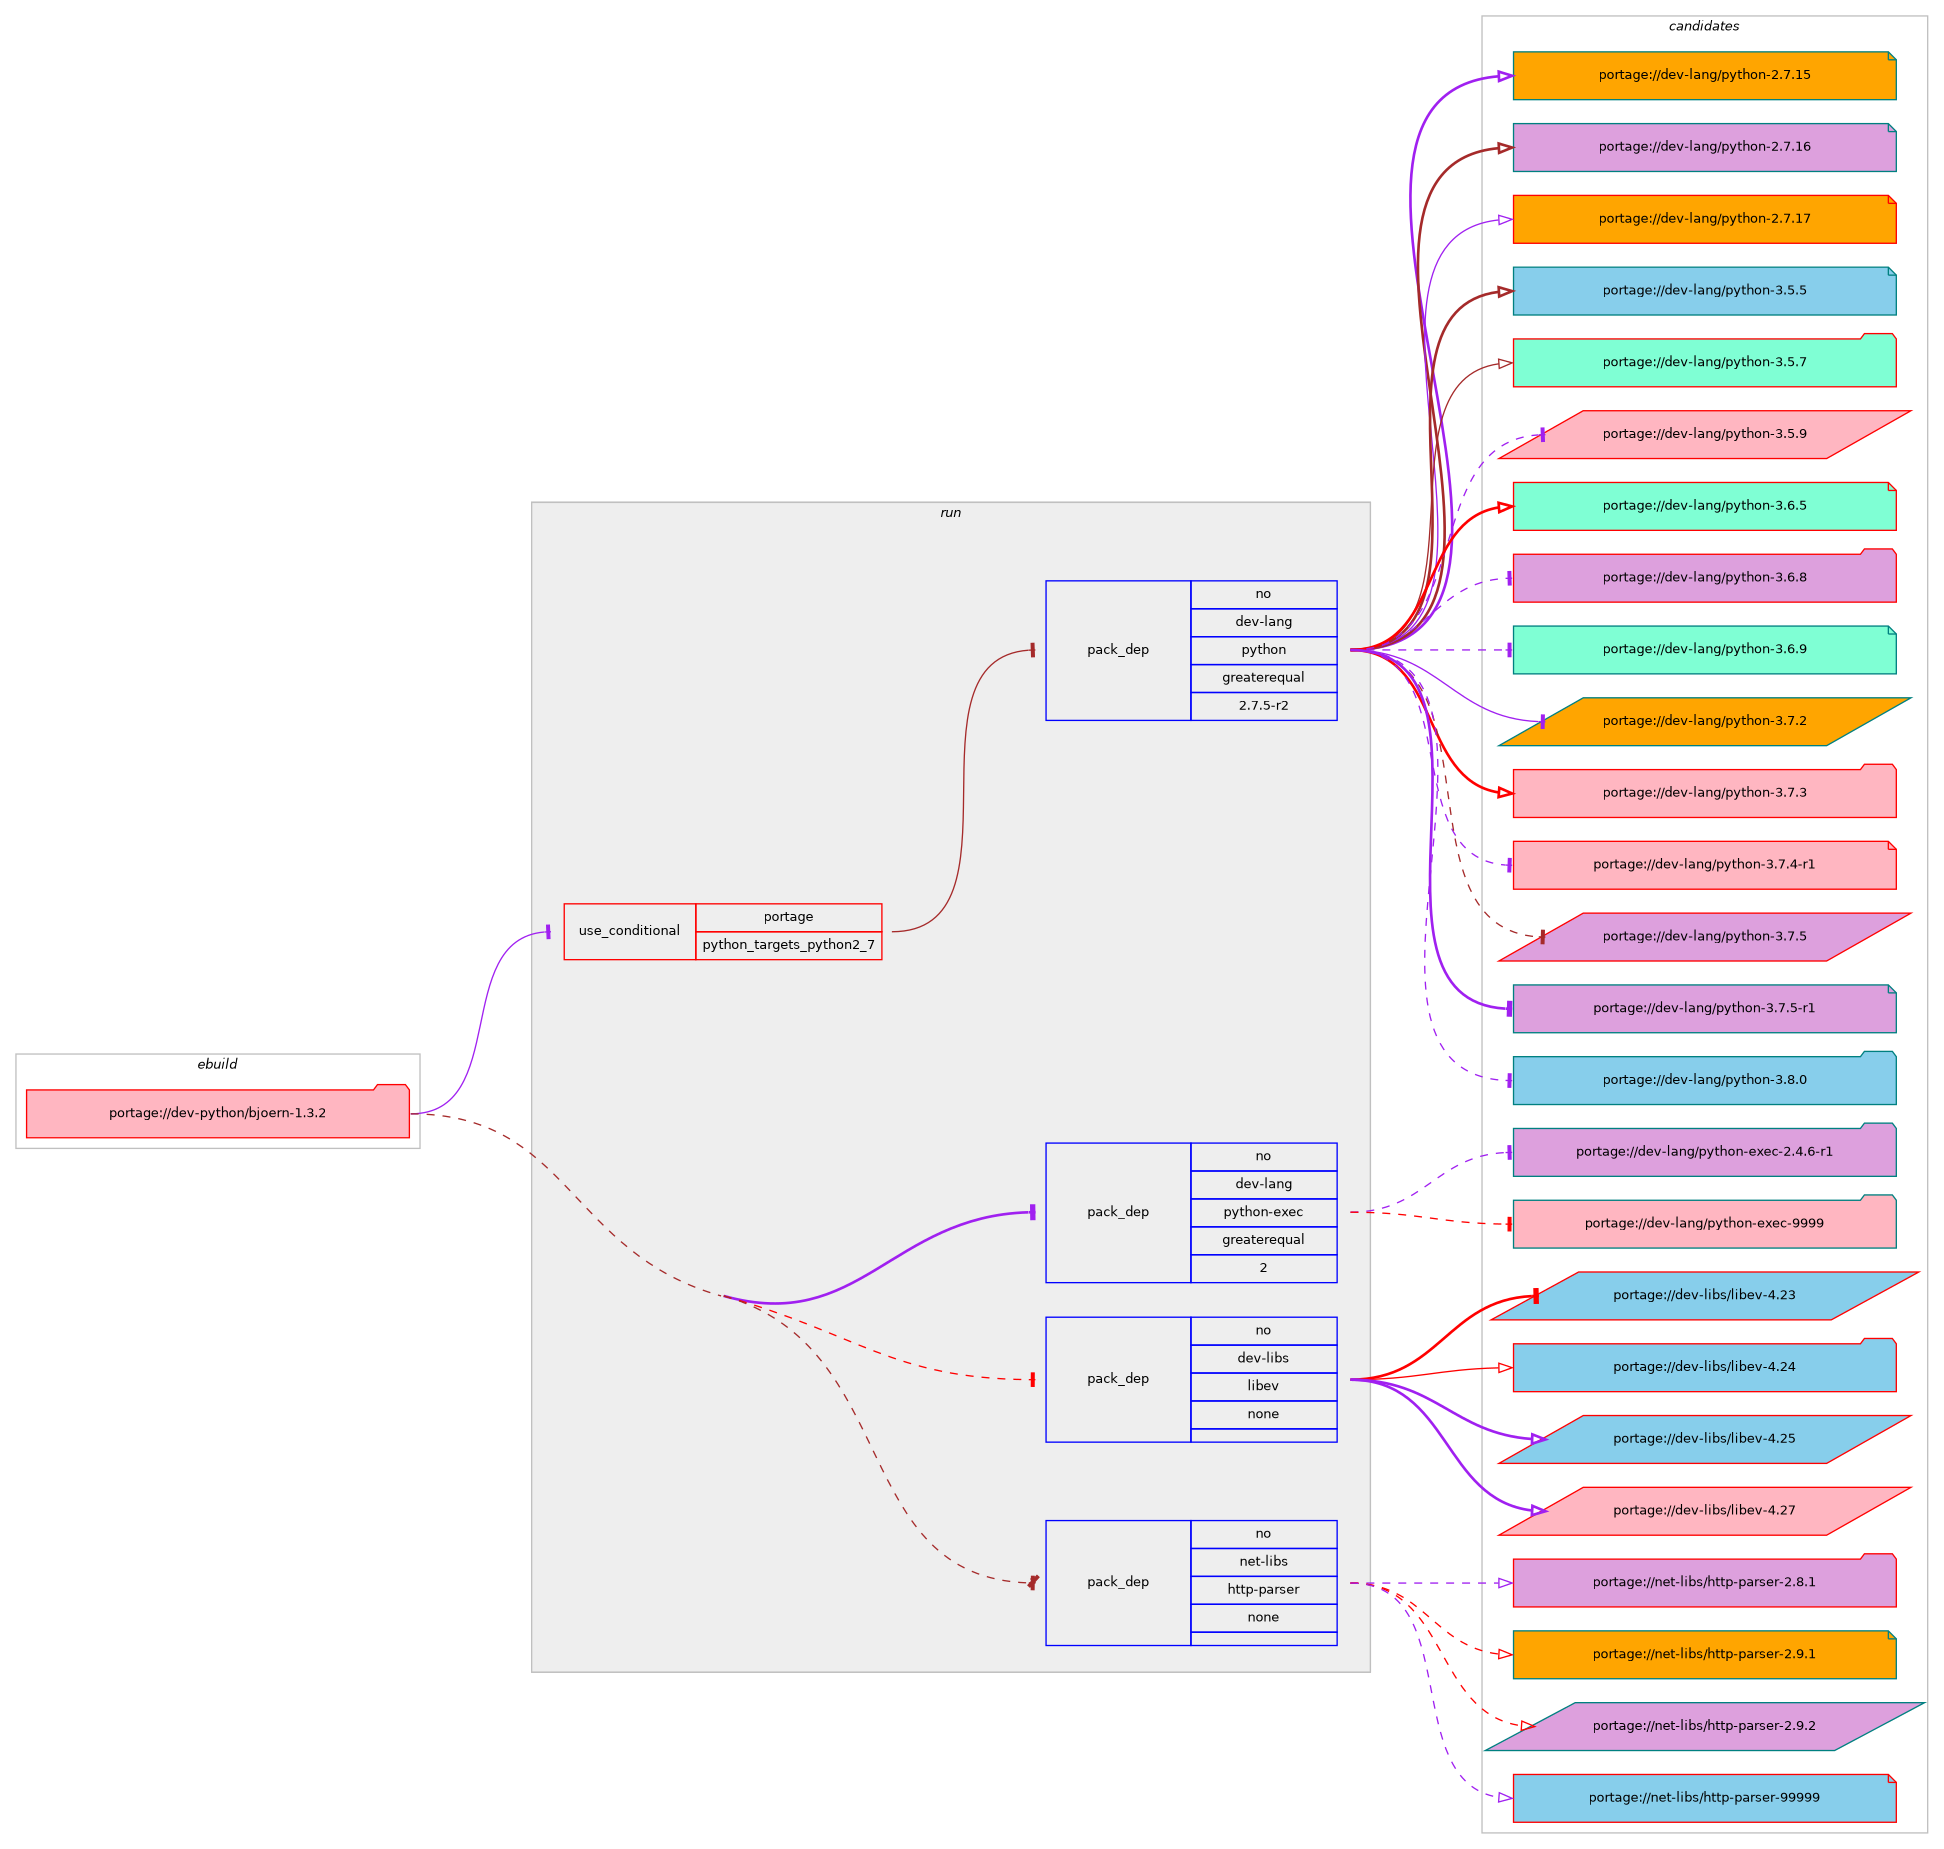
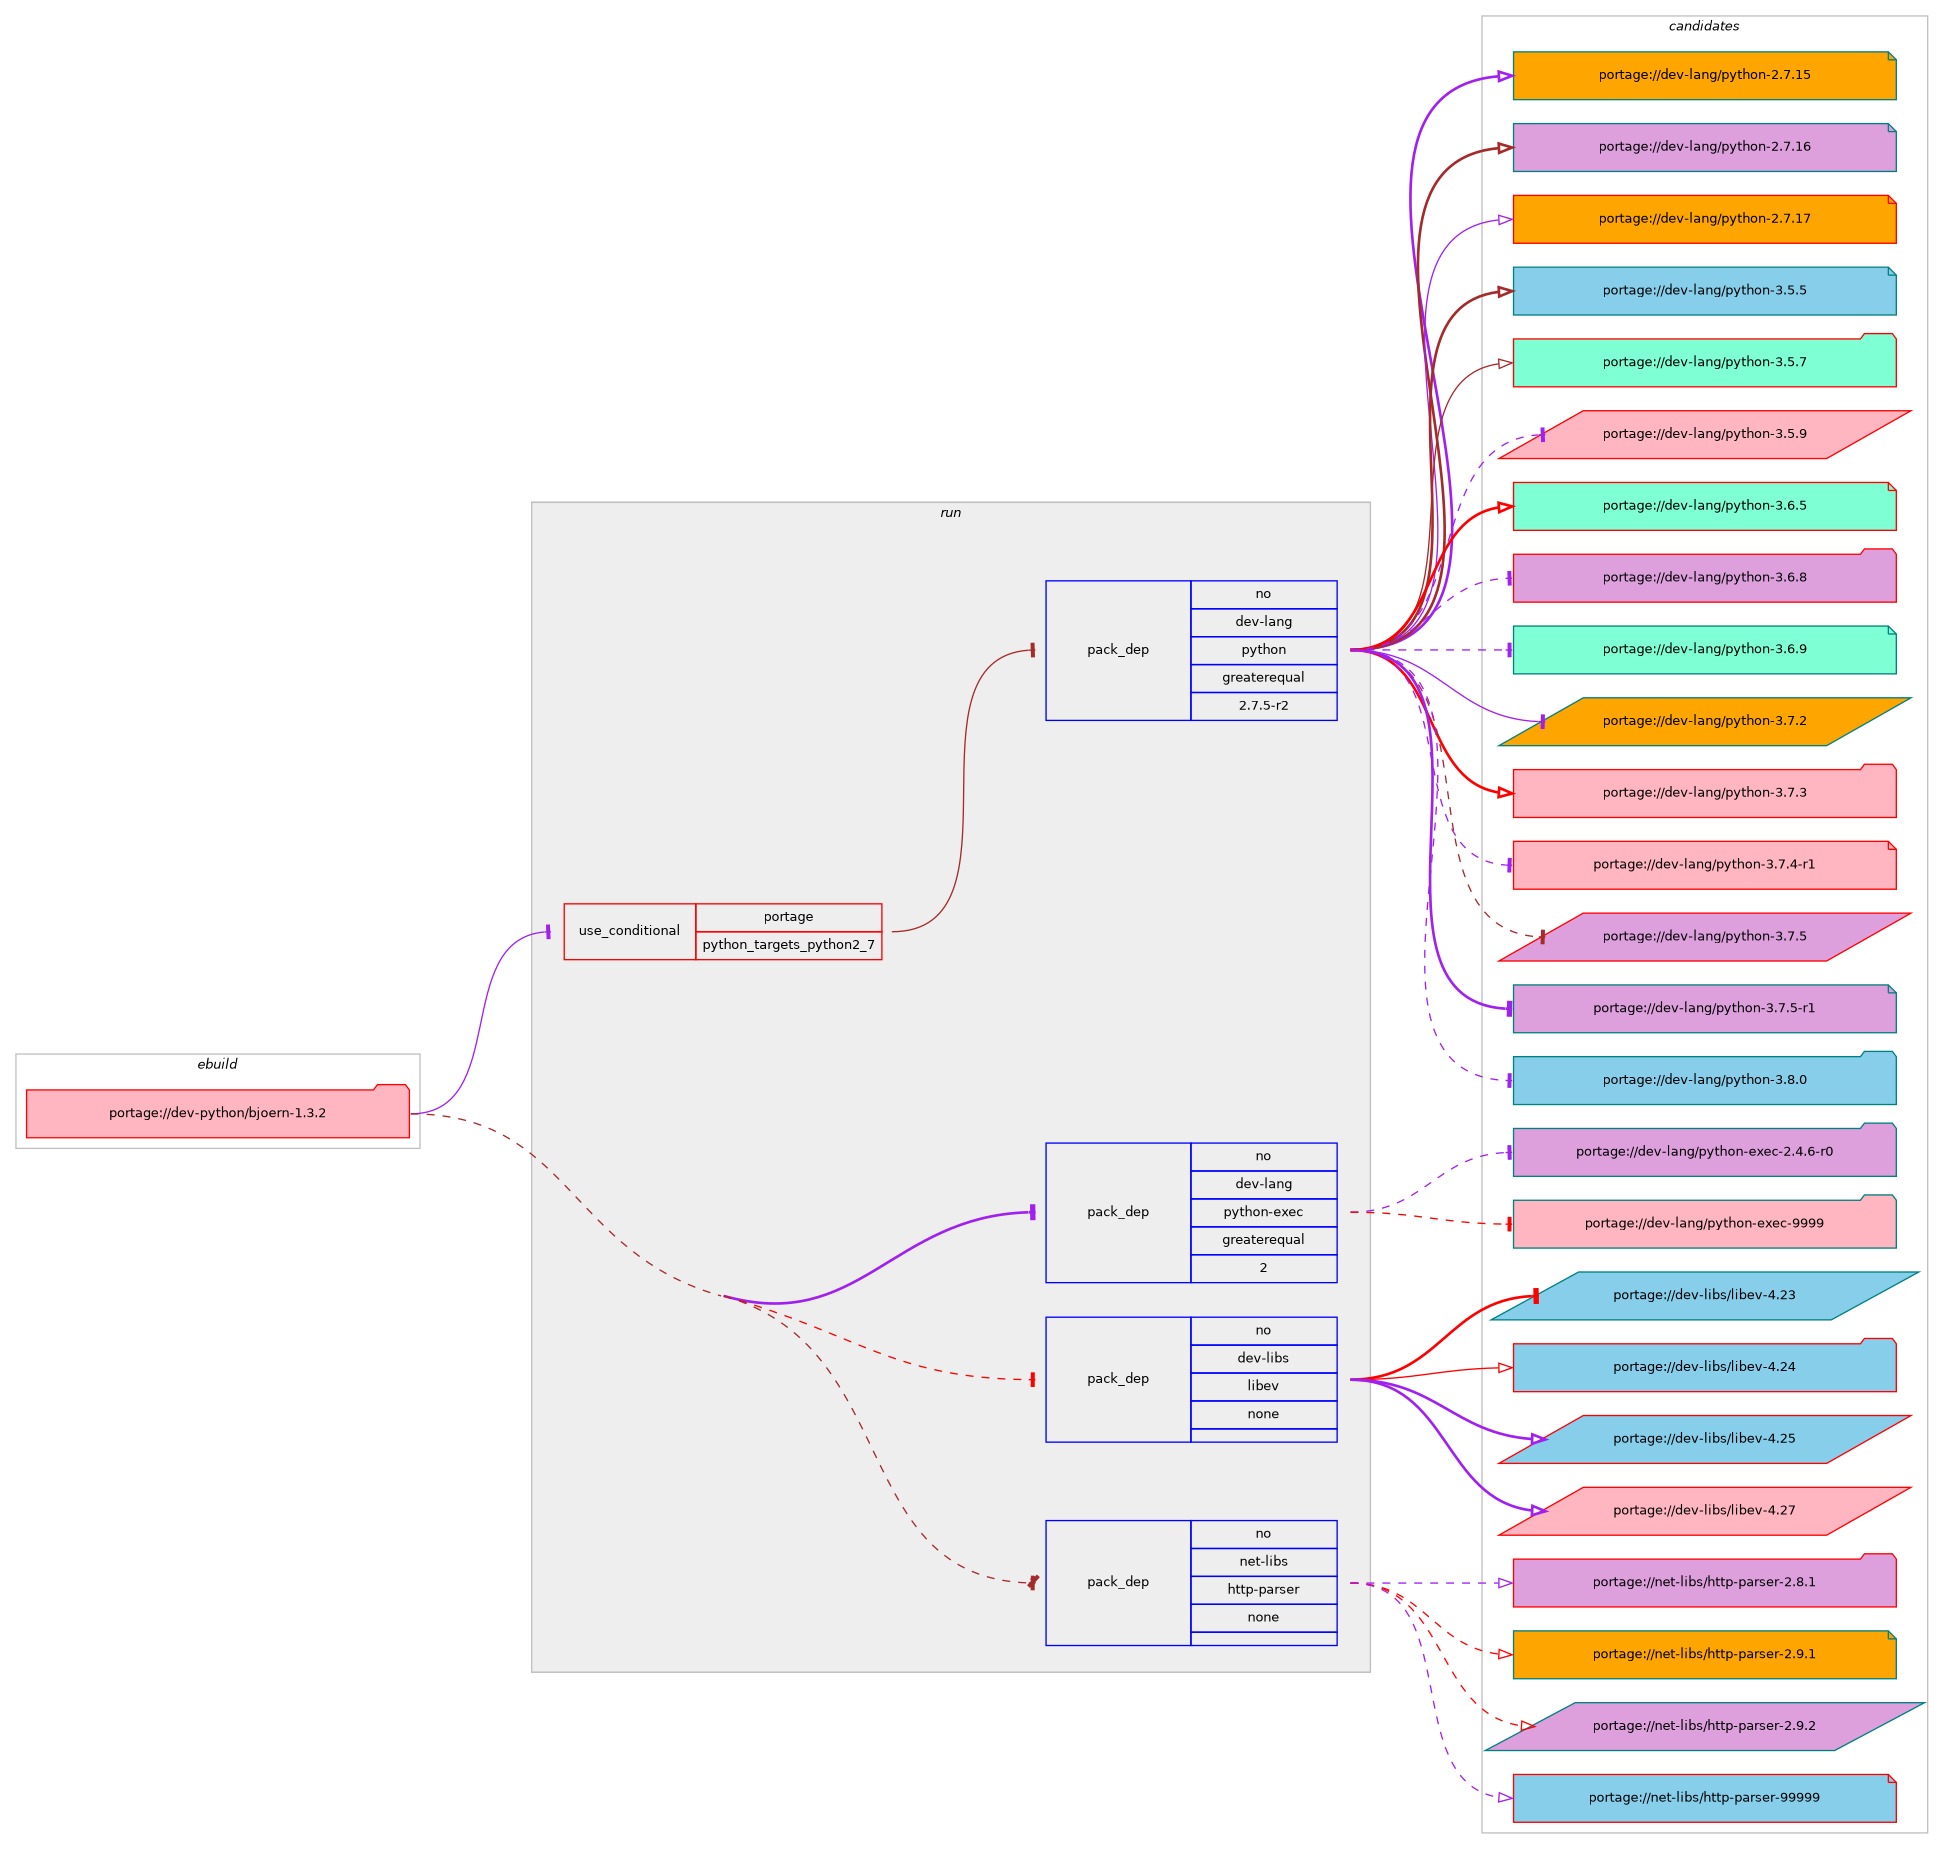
node "portage://dev-lang/python-exec-2.4.6-r1": label "portage://dev-lang/python-exec-2.4.6-r1" -> "portage://dev-lang/python-exec-2.4.6-r0"
node "portage://dev-libs/libev-4.23": color red -> teal
